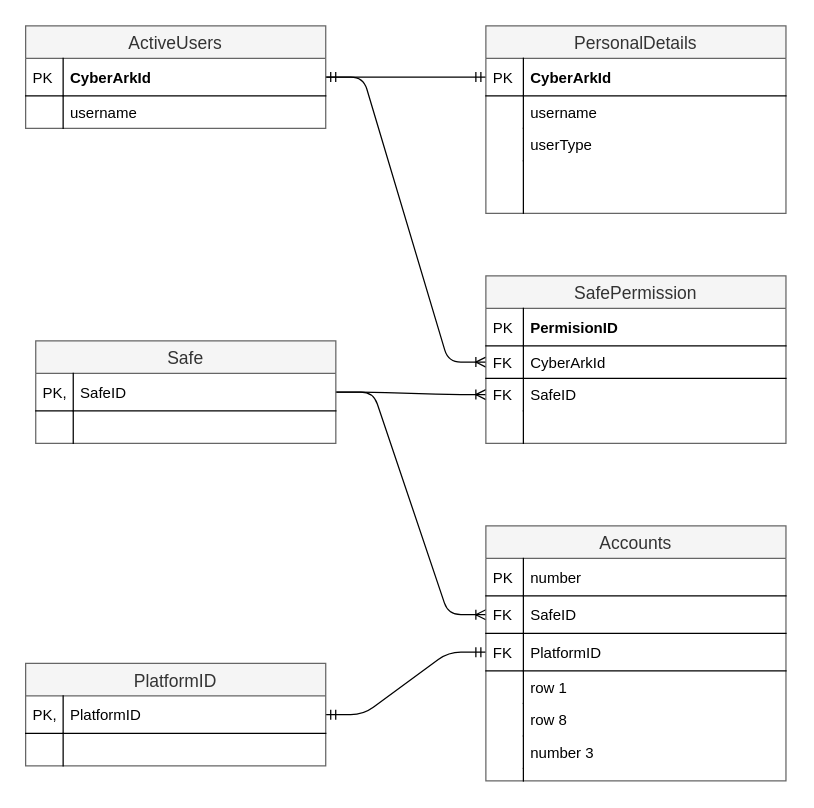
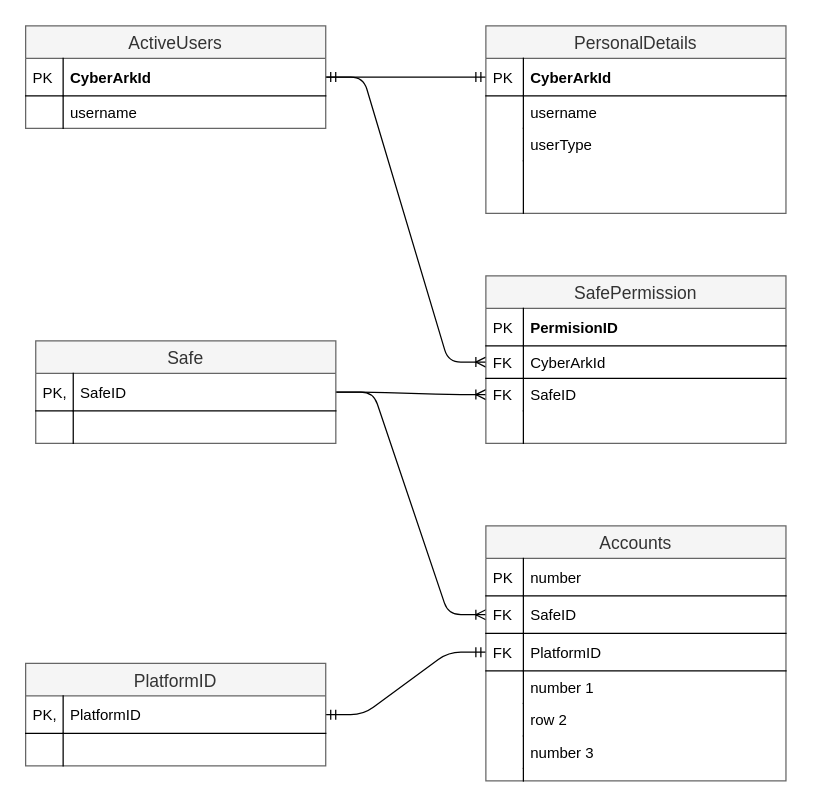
node "row 1": label "row 1" -> "number 1"
node "row 8": label "row 8" -> "row 2"
